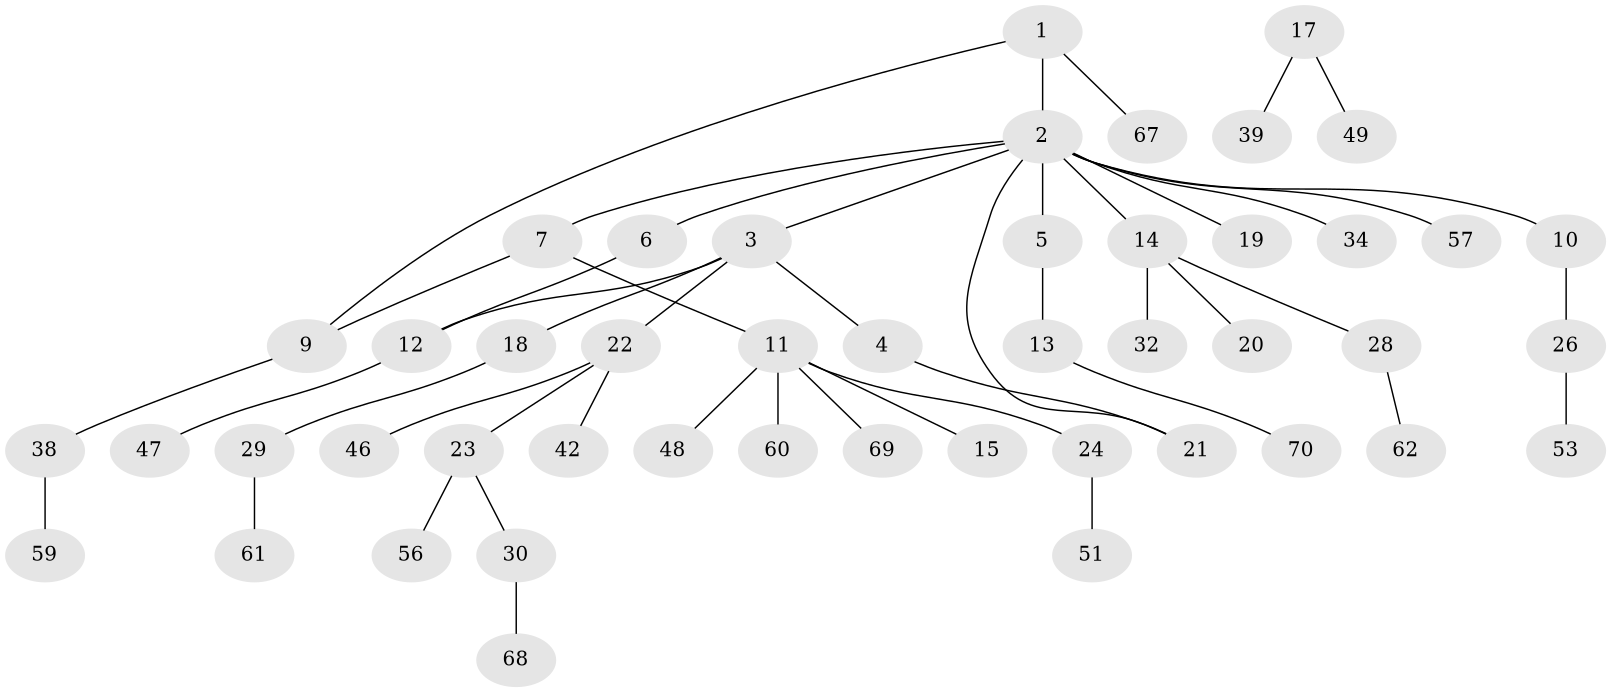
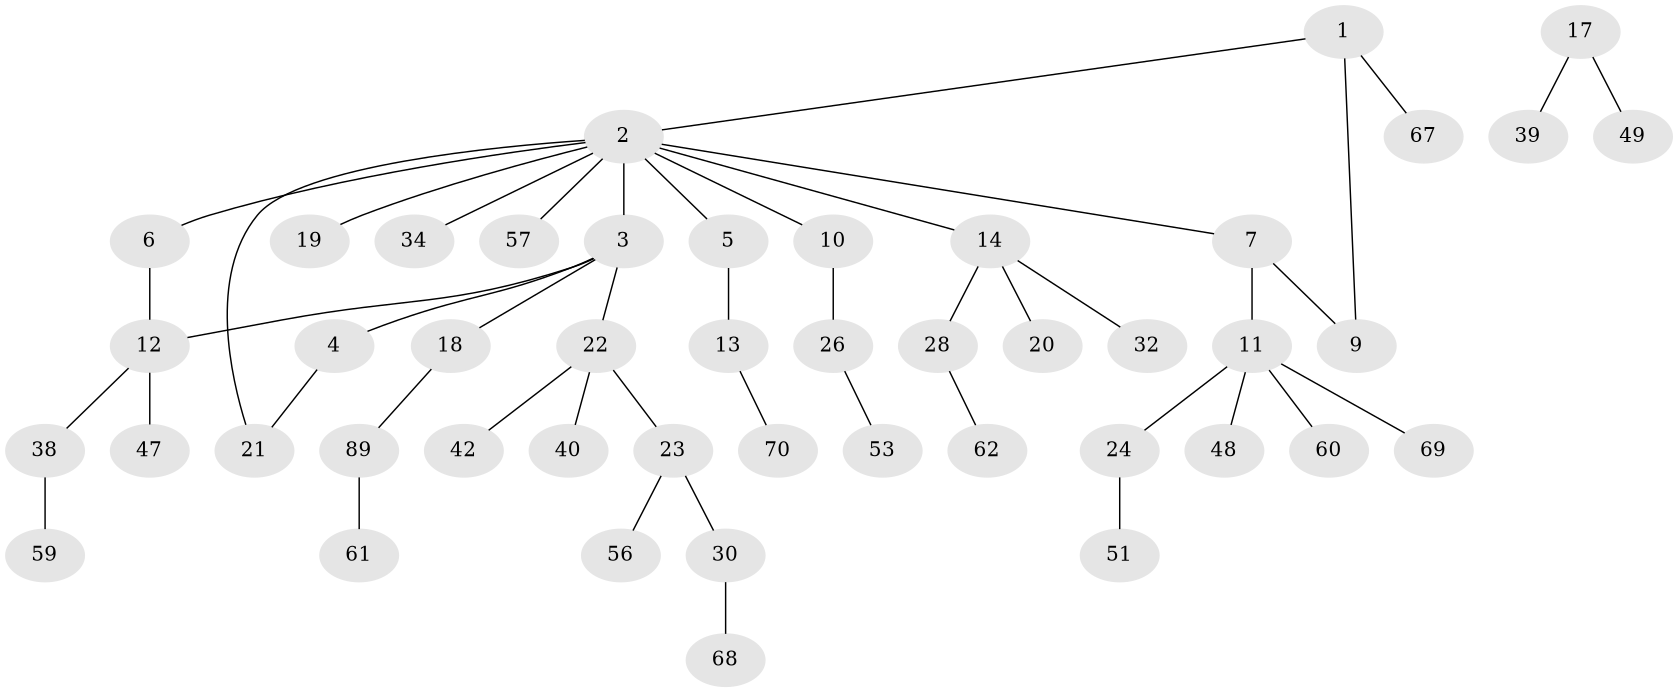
edge "9" -- "38": now "12" -- "38"
node "29": label "29" -> "89"
node "46": label "46" -> "40"
node "15": removed
